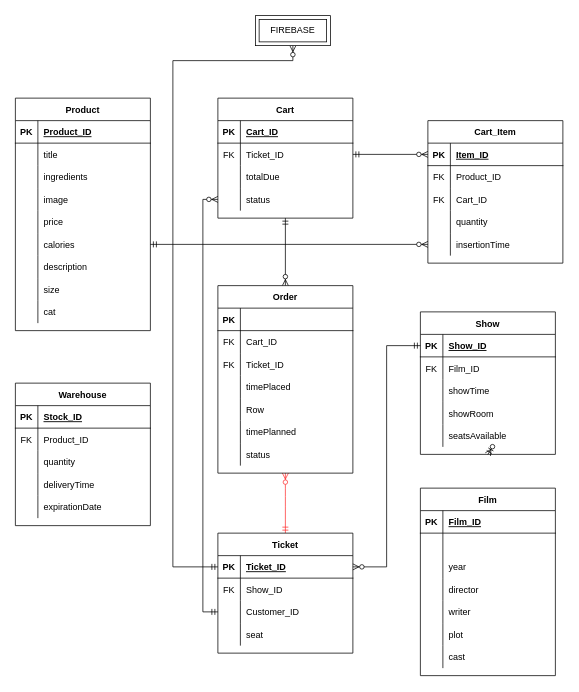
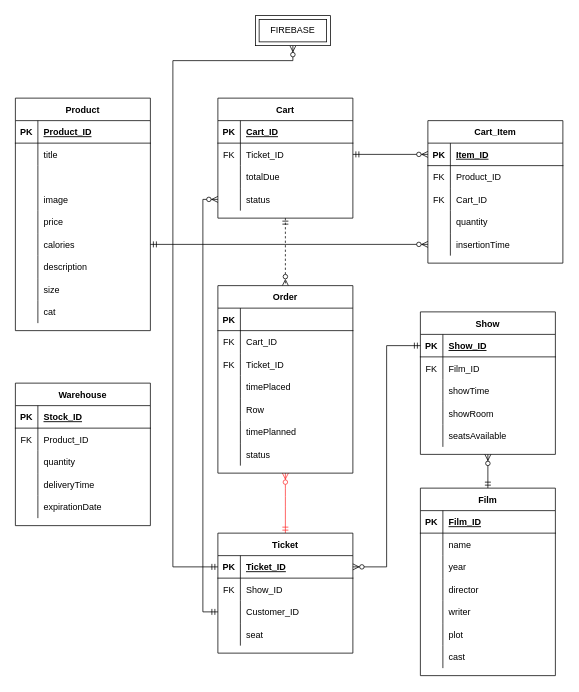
node "ingredients": removed
edge "Cart" -- "Order": style solid -> dashed
edge "Show" -- "seatsAvailable": now "Show" -- "Film"
node "name": added
